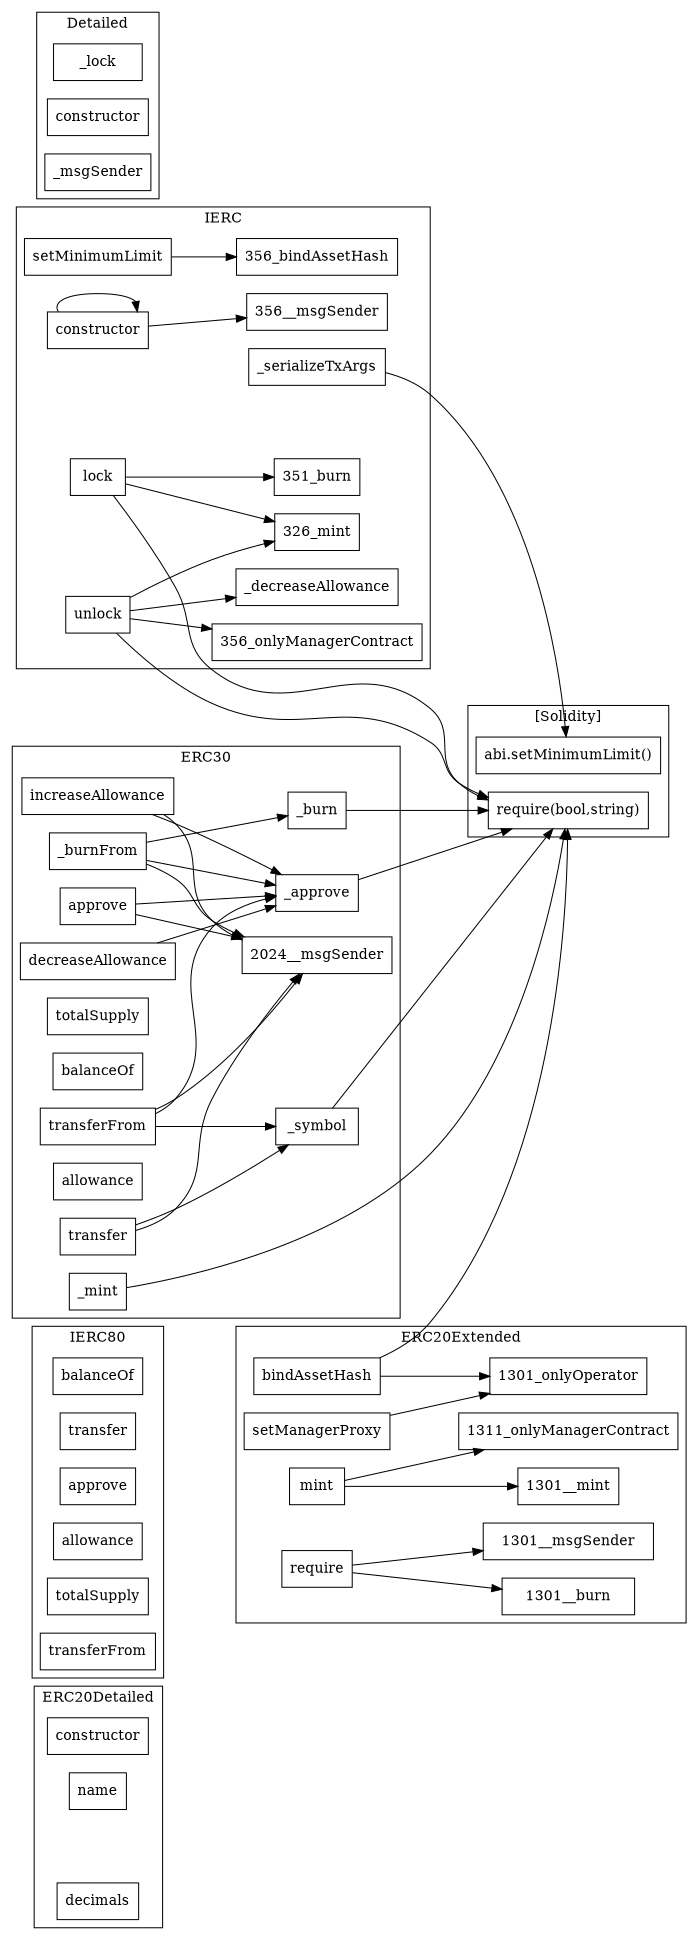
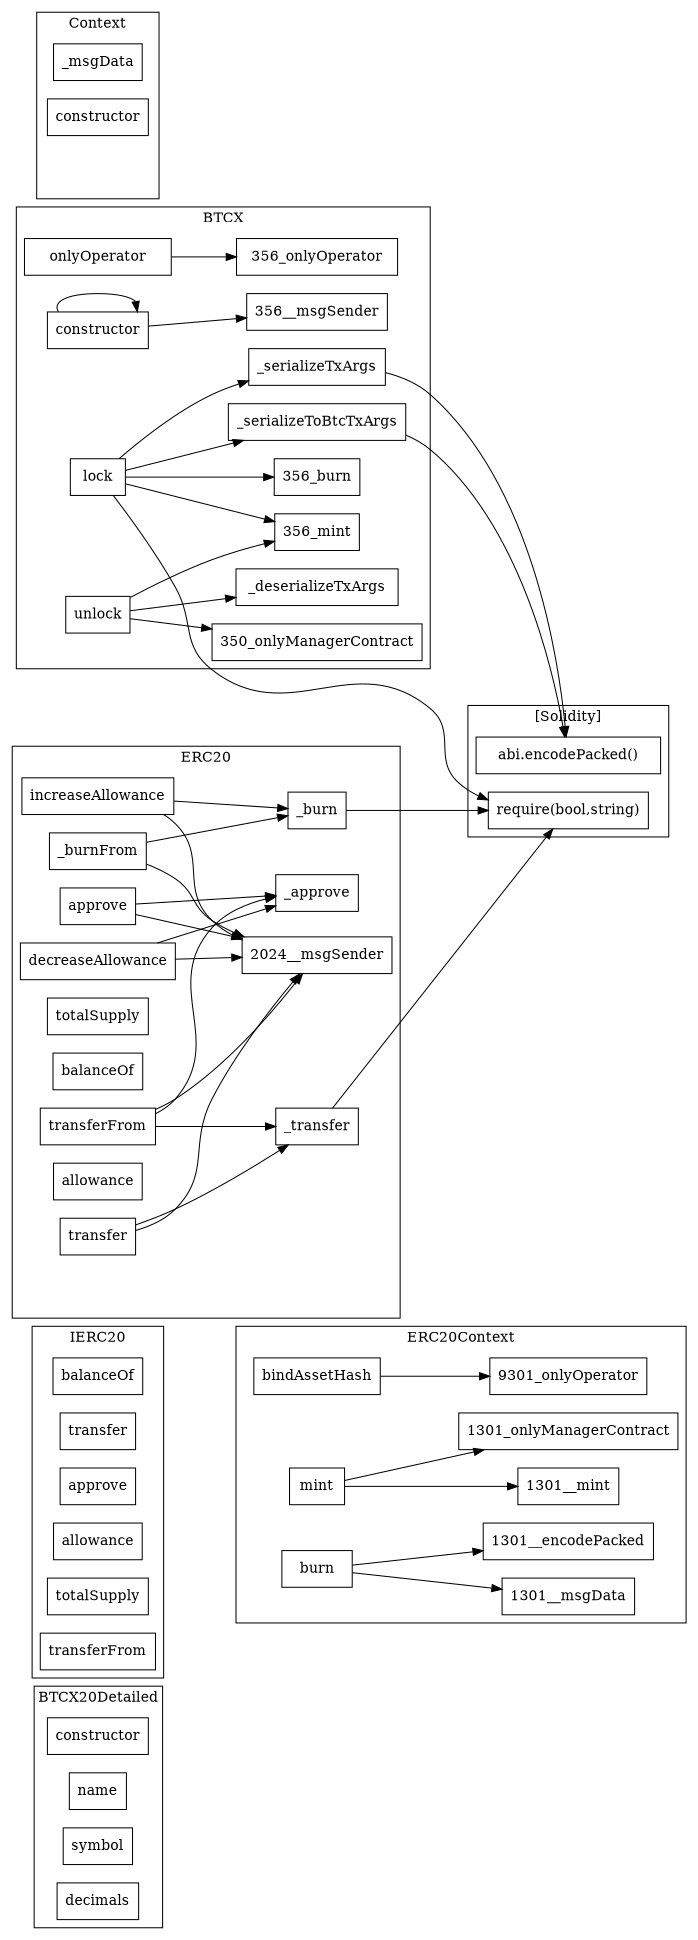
cluster "Detailed": label "Detailed" -> "Context"
node "_lock": label "_lock" -> "_msgData"
node "_msgSender": removed
cluster "IERC": label "IERC" -> "BTCX"
node "setMinimumLimit": label "setMinimumLimit" -> "onlyOperator"
node "356_bindAssetHash": label "356_bindAssetHash" -> "356_onlyOperator"
edge "lock" -> "_serializeTxArgs": added
node "_serializeToBtcTxArgs": added
node "351_burn": label "351_burn" -> "356_burn"
node "326_mint": label "326_mint" -> "356_mint"
node "_decreaseAllowance": label "_decreaseAllowance" -> "_deserializeTxArgs"
node "356_onlyManagerContract": label "356_onlyManagerContract" -> "350_onlyManagerContract"
edge "unlock" -> "require(bool,string)": removed
node "abi.setMinimumLimit()": label "abi.setMinimumLimit()" -> "abi.encodePacked()"
cluster "ERC30": label "ERC30" -> "ERC20"
edge "increaseAllowance" -> "_approve": now "increaseAllowance" -> "_burn"
edge "_approve" -> "require(bool,string)": removed
edge "_burnFrom" -> "_approve": removed
edge "decreaseAllowance" -> "2024__msgSender": added
edge "bindAssetHash" -> "require(bool,string)": removed
node "_symbol": label "_symbol" -> "_transfer"
node "_mint": removed
cluster "IERC80": label "IERC80" -> "IERC20"
cluster "ERC20Extended": label "ERC20Extended" -> "ERC20Context"
node "1301_onlyOperator": label "1301_onlyOperator" -> "9301_onlyOperator"
node "setManagerProxy": removed
node "1311_onlyManagerContract": label "1311_onlyManagerContract" -> "1301_onlyManagerContract"
node "1301__msgSender": label "1301__msgSender" -> "1301__encodePacked"
node "require": label "require" -> "burn"
node "1301__burn": label "1301__burn" -> "1301__msgData"
cluster "ERC20Detailed": label "ERC20Detailed" -> "BTCX20Detailed"
node "symbol": added
